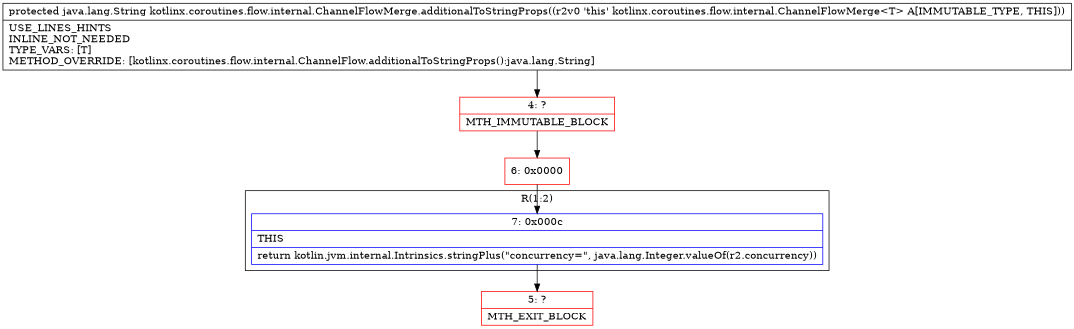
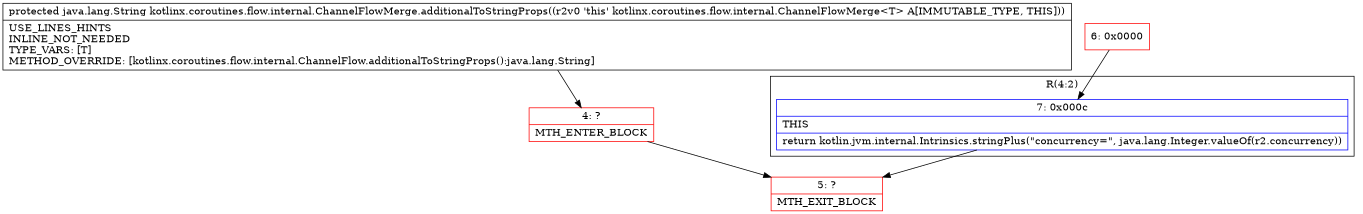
node "4: ?": text "MTH_IMMUTABLE_BLOCK" -> "MTH_ENTER_BLOCK"
edge "4: ?" -> "6: 0x0000": now "4: ?" -> "5: ?"
cluster "R(1:2)": label "R(1:2)" -> "R(4:2)"
